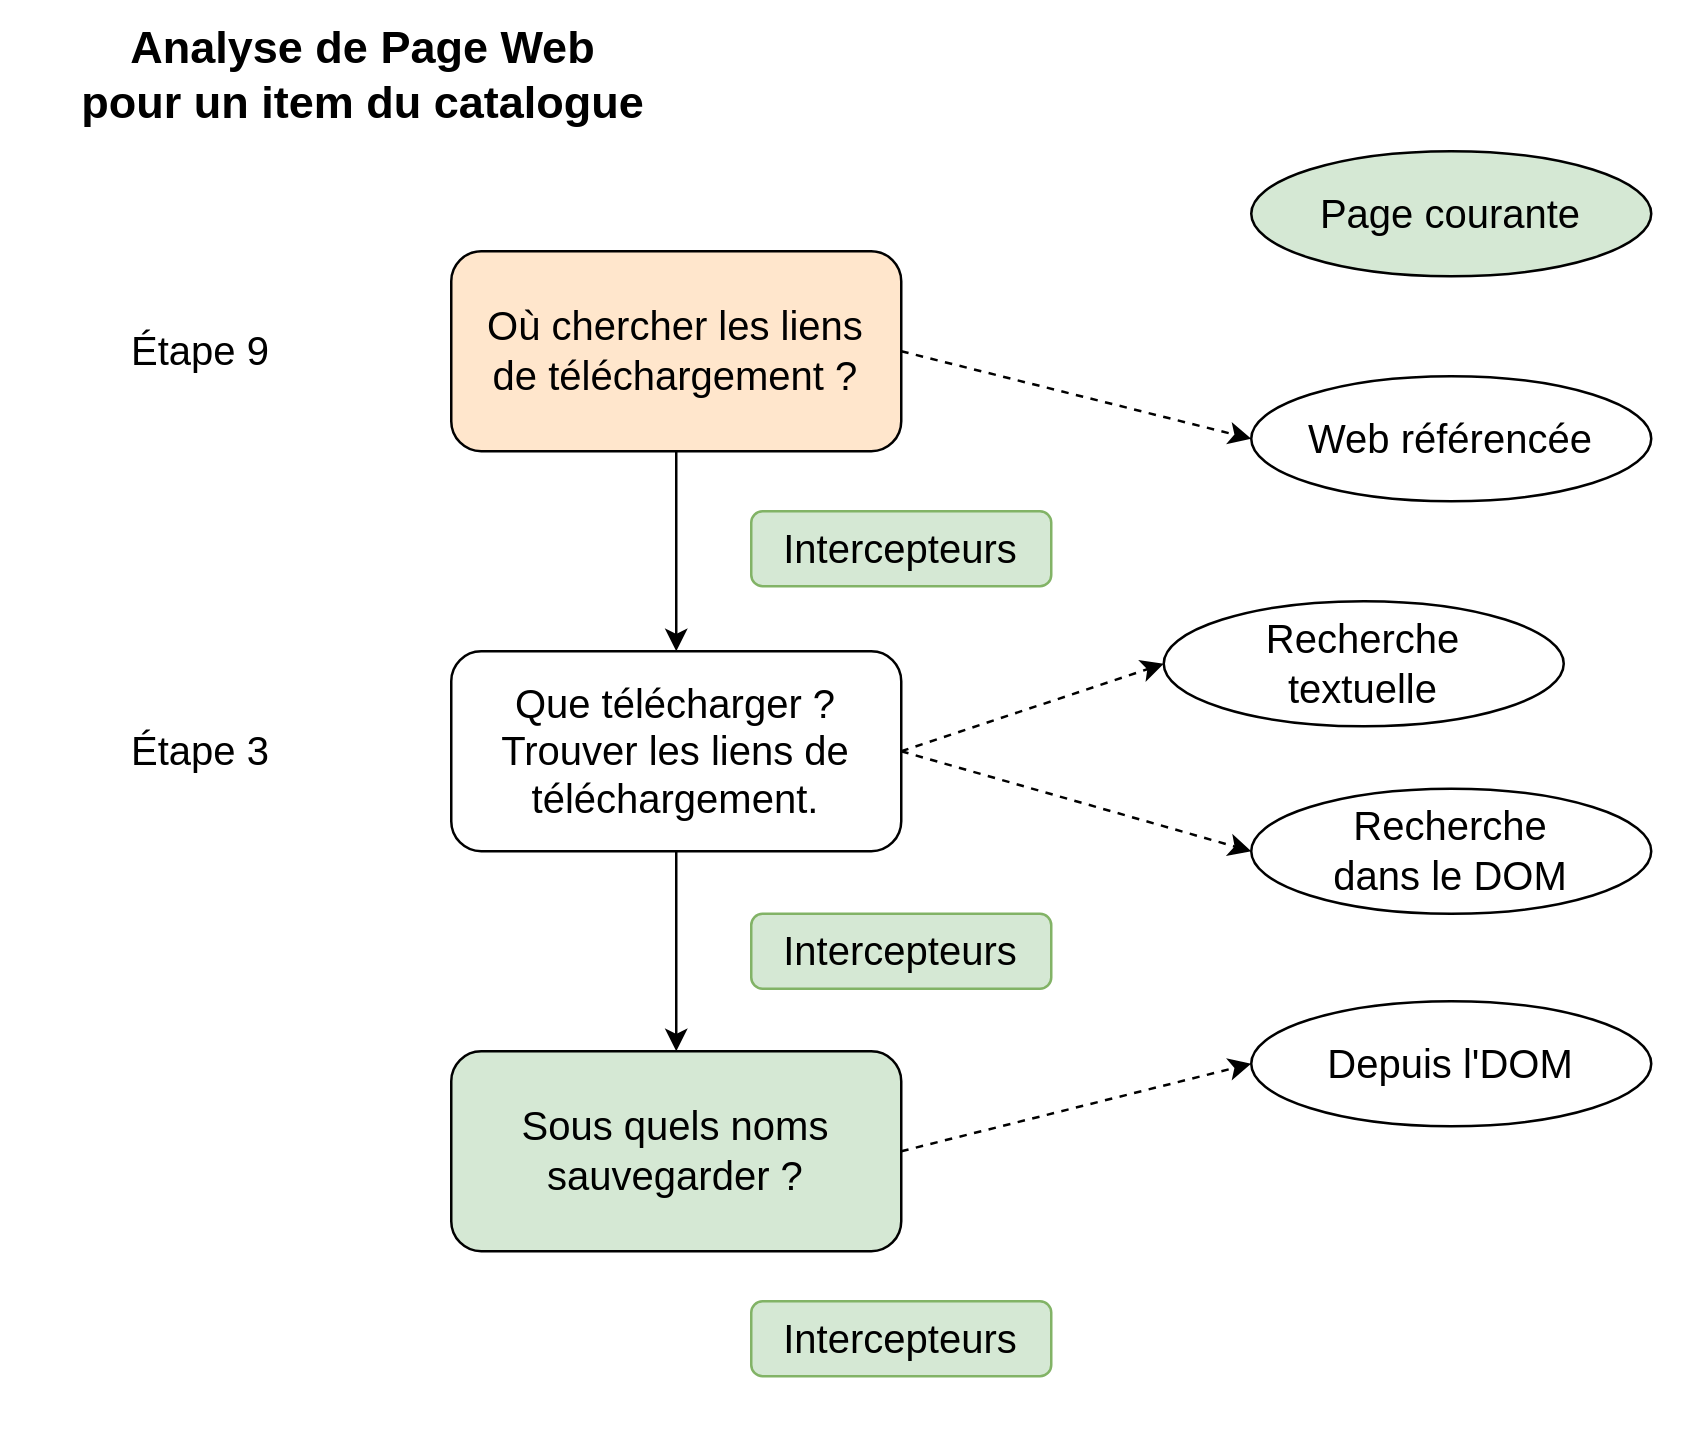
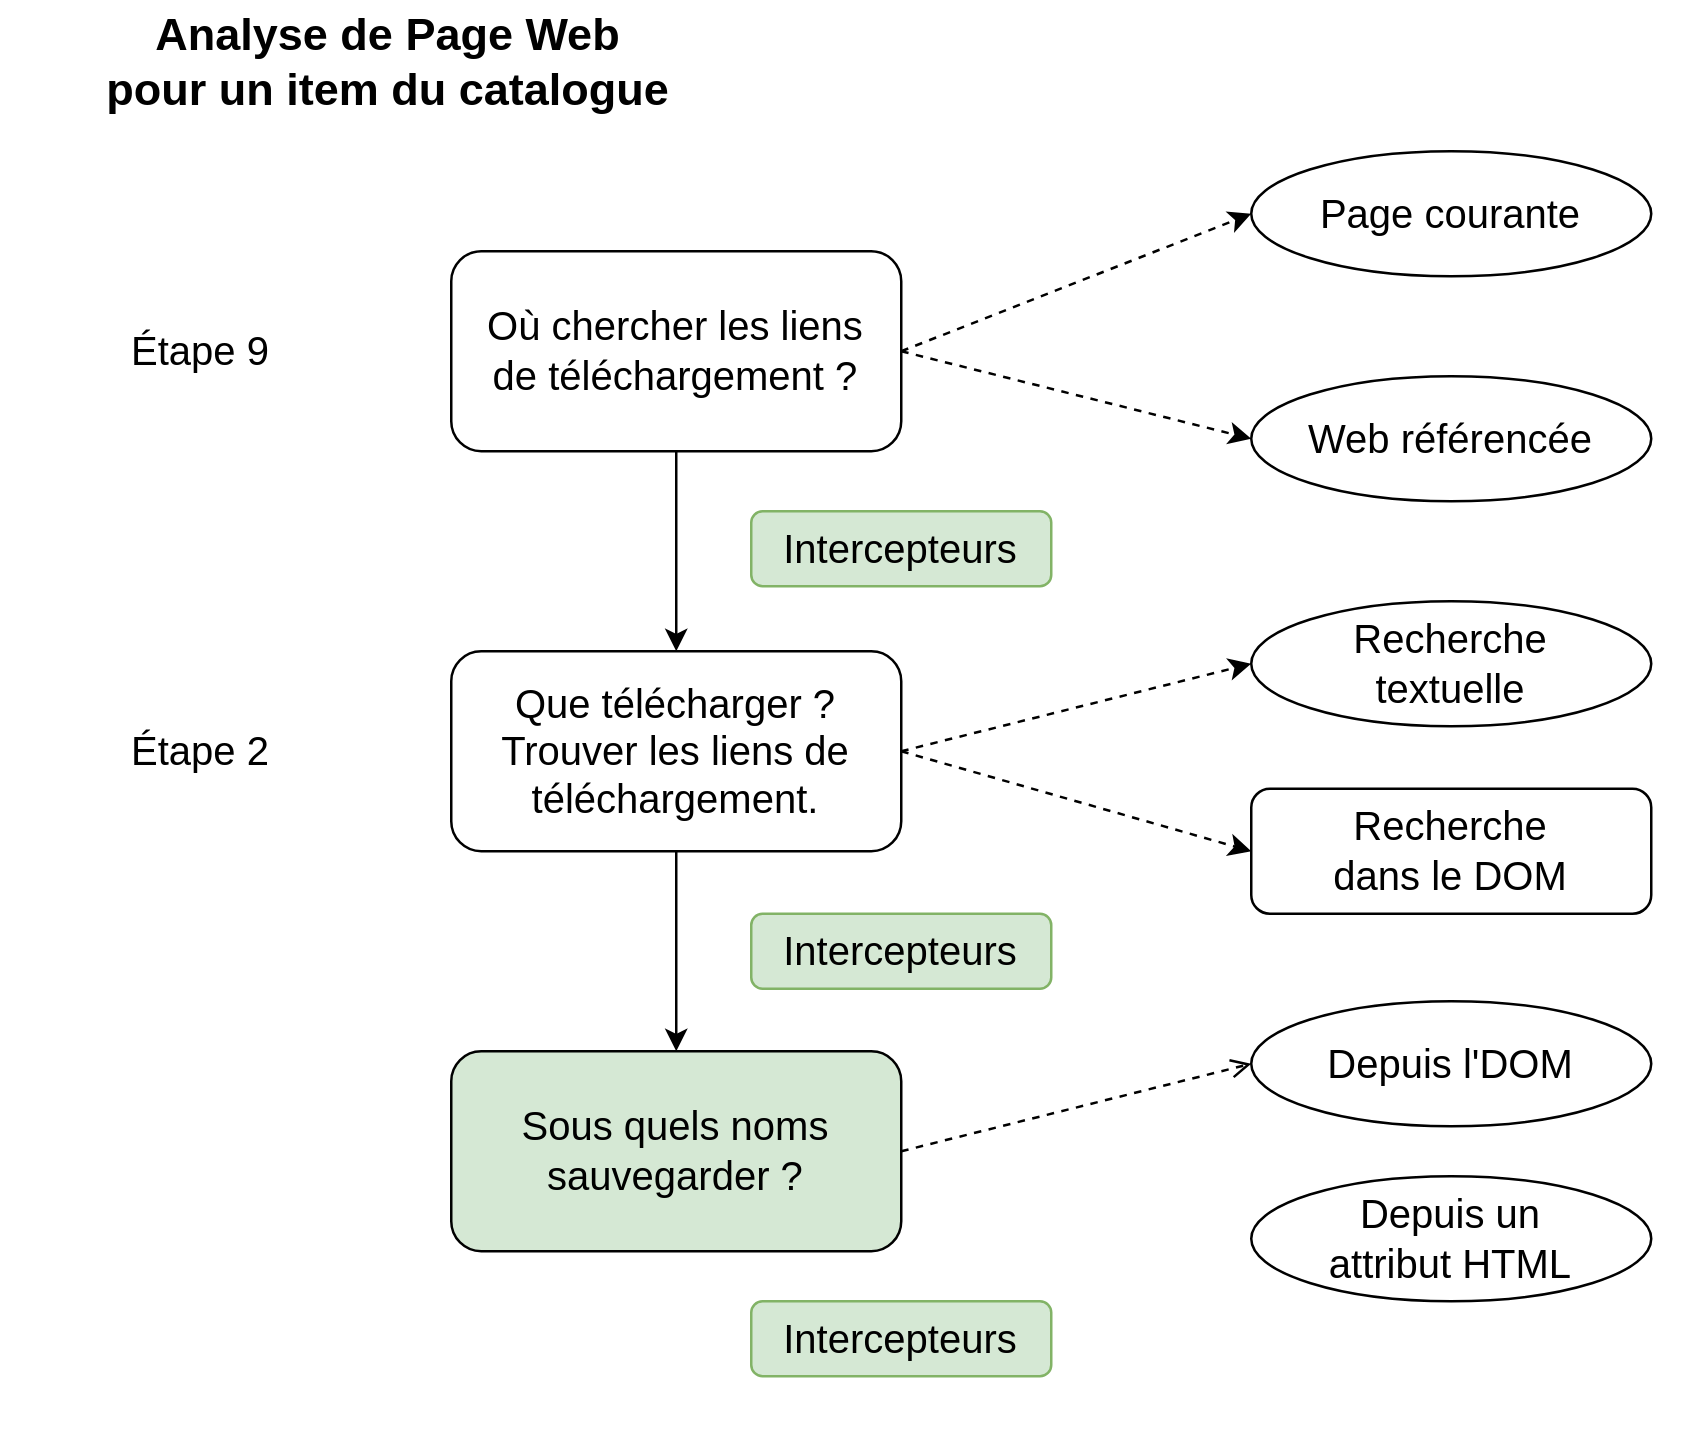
node "Analyse de Page Web pour un item du catalogue": moved (364, 76) -> (389, 64)
node "Page courante": fillcolor #d5e8d4 -> #ffffff
edge "Où chercher les liens de téléchargement ?" -> "Page courante": added
node "Où chercher les liens de téléchargement ?": fillcolor #ffe6cc -> #ffffff
node "Recherche textuelle": moved (1364, 664) -> (1451, 664)
node "Étape 3": label "Étape 3" -> "Étape 2"
node "Recherche dans le DOM": shape ellipse -> rounded rectangle
edge "Sous quels noms sauvegarder ?" -> "Depuis l'DOM": arrowhead classic -> open
node "Depuis un attribut HTML": added
